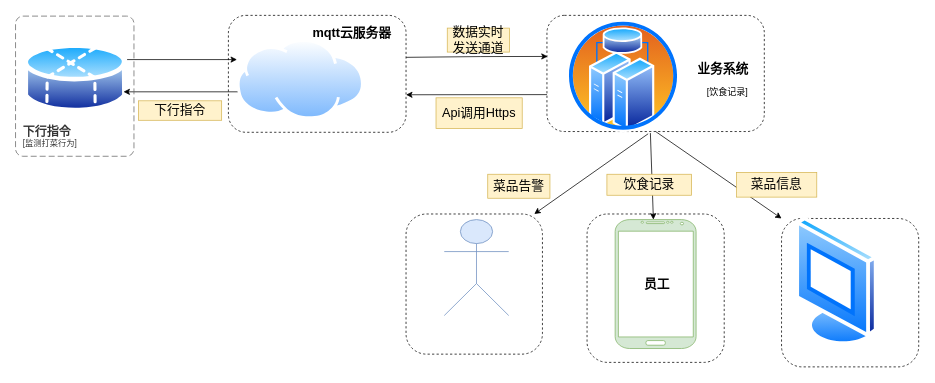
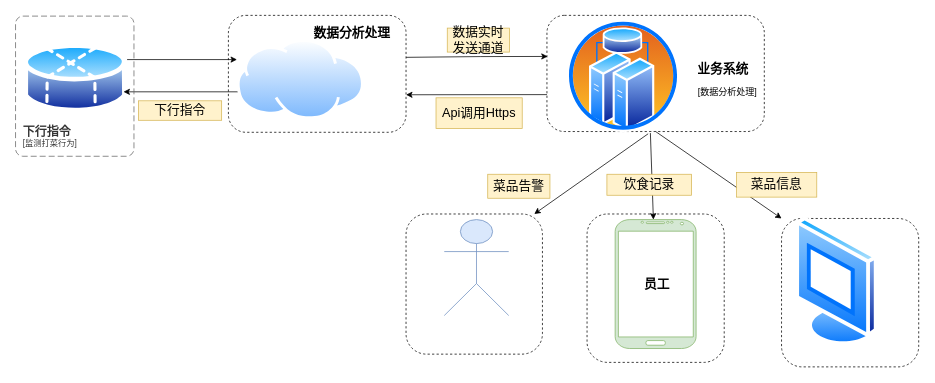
node "mqtt云服务器": label "mqtt云服务器" -> "数据分析处理"
node "[饮食记录]": label "[饮食记录]" -> "[数据分析处理]"
